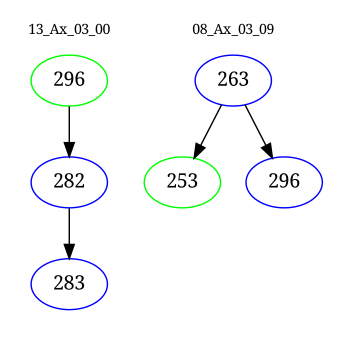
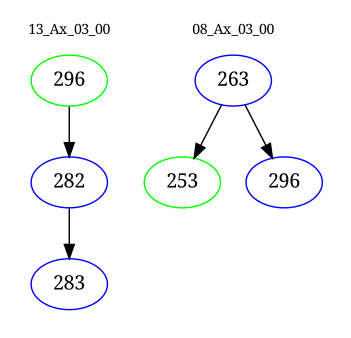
cluster "08_Ax_03_09": label "08_Ax_03_09" -> "08_Ax_03_00"
